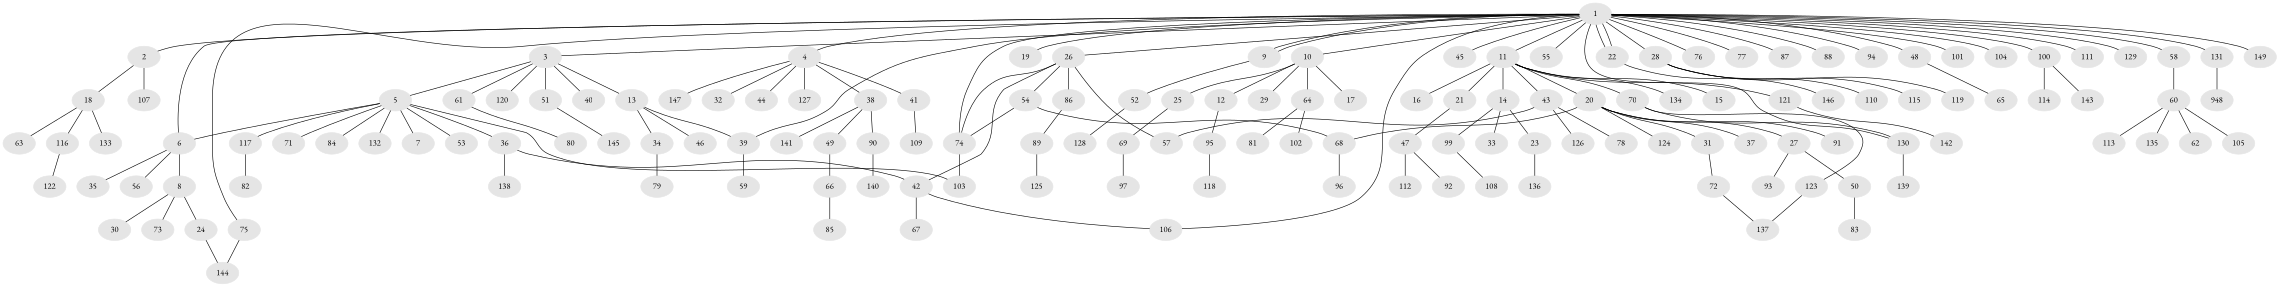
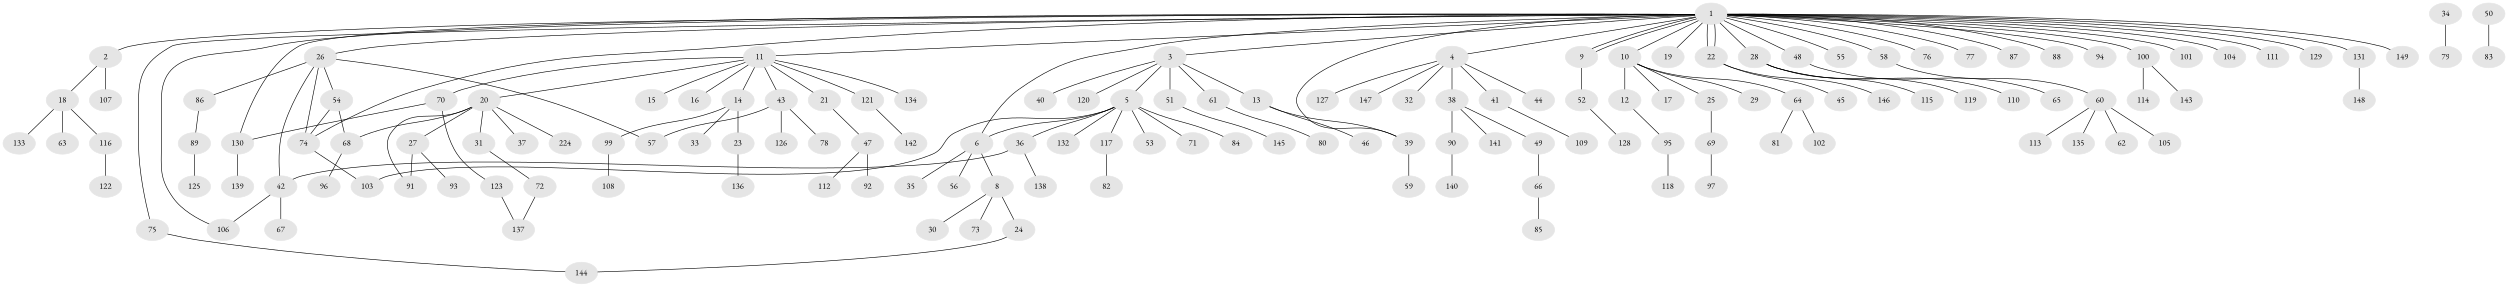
edge "1" -- "45": now "22" -- "45"
node "948": label "948" -> "148"
edge "13" -- "34": removed
node "7": removed
node "124": label "124" -> "224"
edge "27" -- "50": now "27" -- "91"
